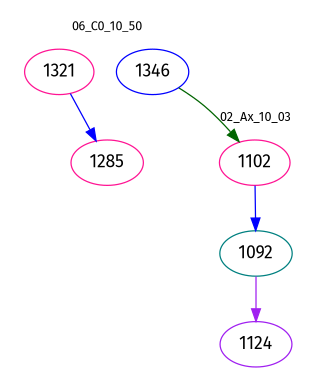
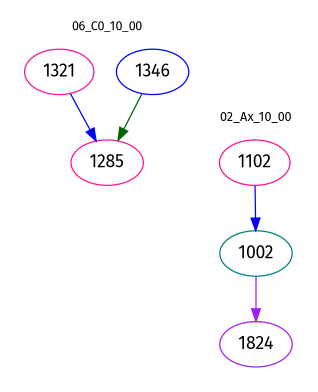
cluster "06_C0_10_50": label "06_C0_10_50" -> "06_C0_10_00"
edge "1346" -> "1102": now "1346" -> "1285"
cluster "02_Ax_10_03": label "02_Ax_10_03" -> "02_Ax_10_00"
node "1092": label "1092" -> "1002"
node "1124": label "1124" -> "1824"
